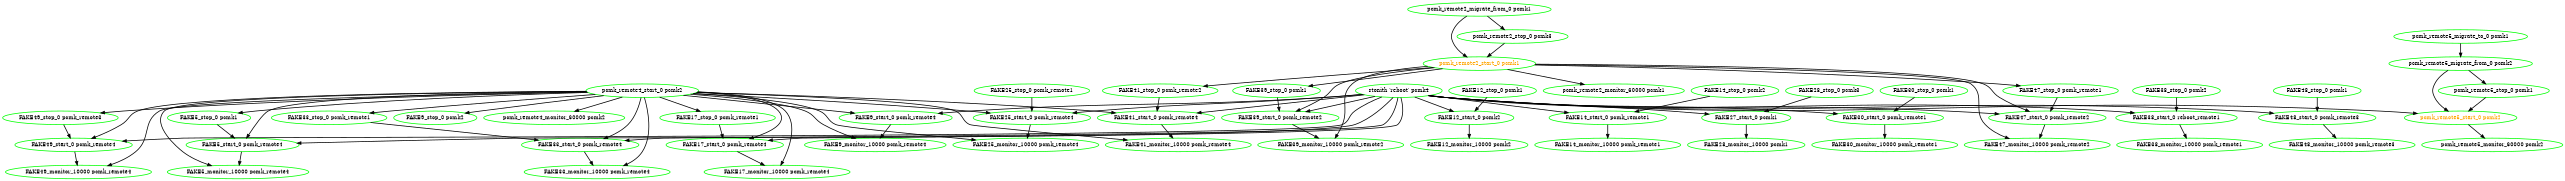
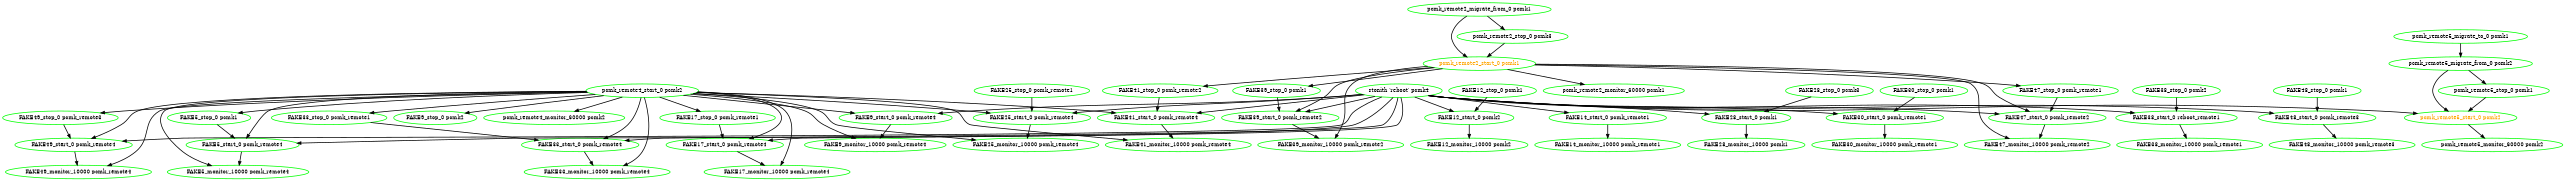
node "FAKE14_stop_0 pcmk2": removed
node "FAKE27_start_0 pcmk1": label "FAKE27_start_0 pcmk1" -> "FAKE28_start_0 pcmk1"
